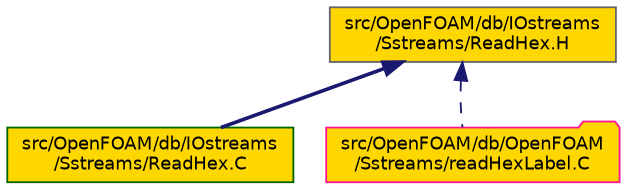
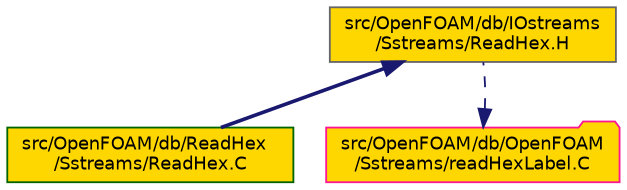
edge "src/OpenFOAM/db/OpenFOAM /Sstreams/readHexLabel.C" -> "src/OpenFOAM/db/IOstreams /Sstreams/ReadHex.H": reversed
node "src/OpenFOAM/db/IOstreams /Sstreams/ReadHex.C": label "src/OpenFOAM/db/IOstreams /Sstreams/ReadHex.C" -> "src/OpenFOAM/db/ReadHex /Sstreams/ReadHex.C"
